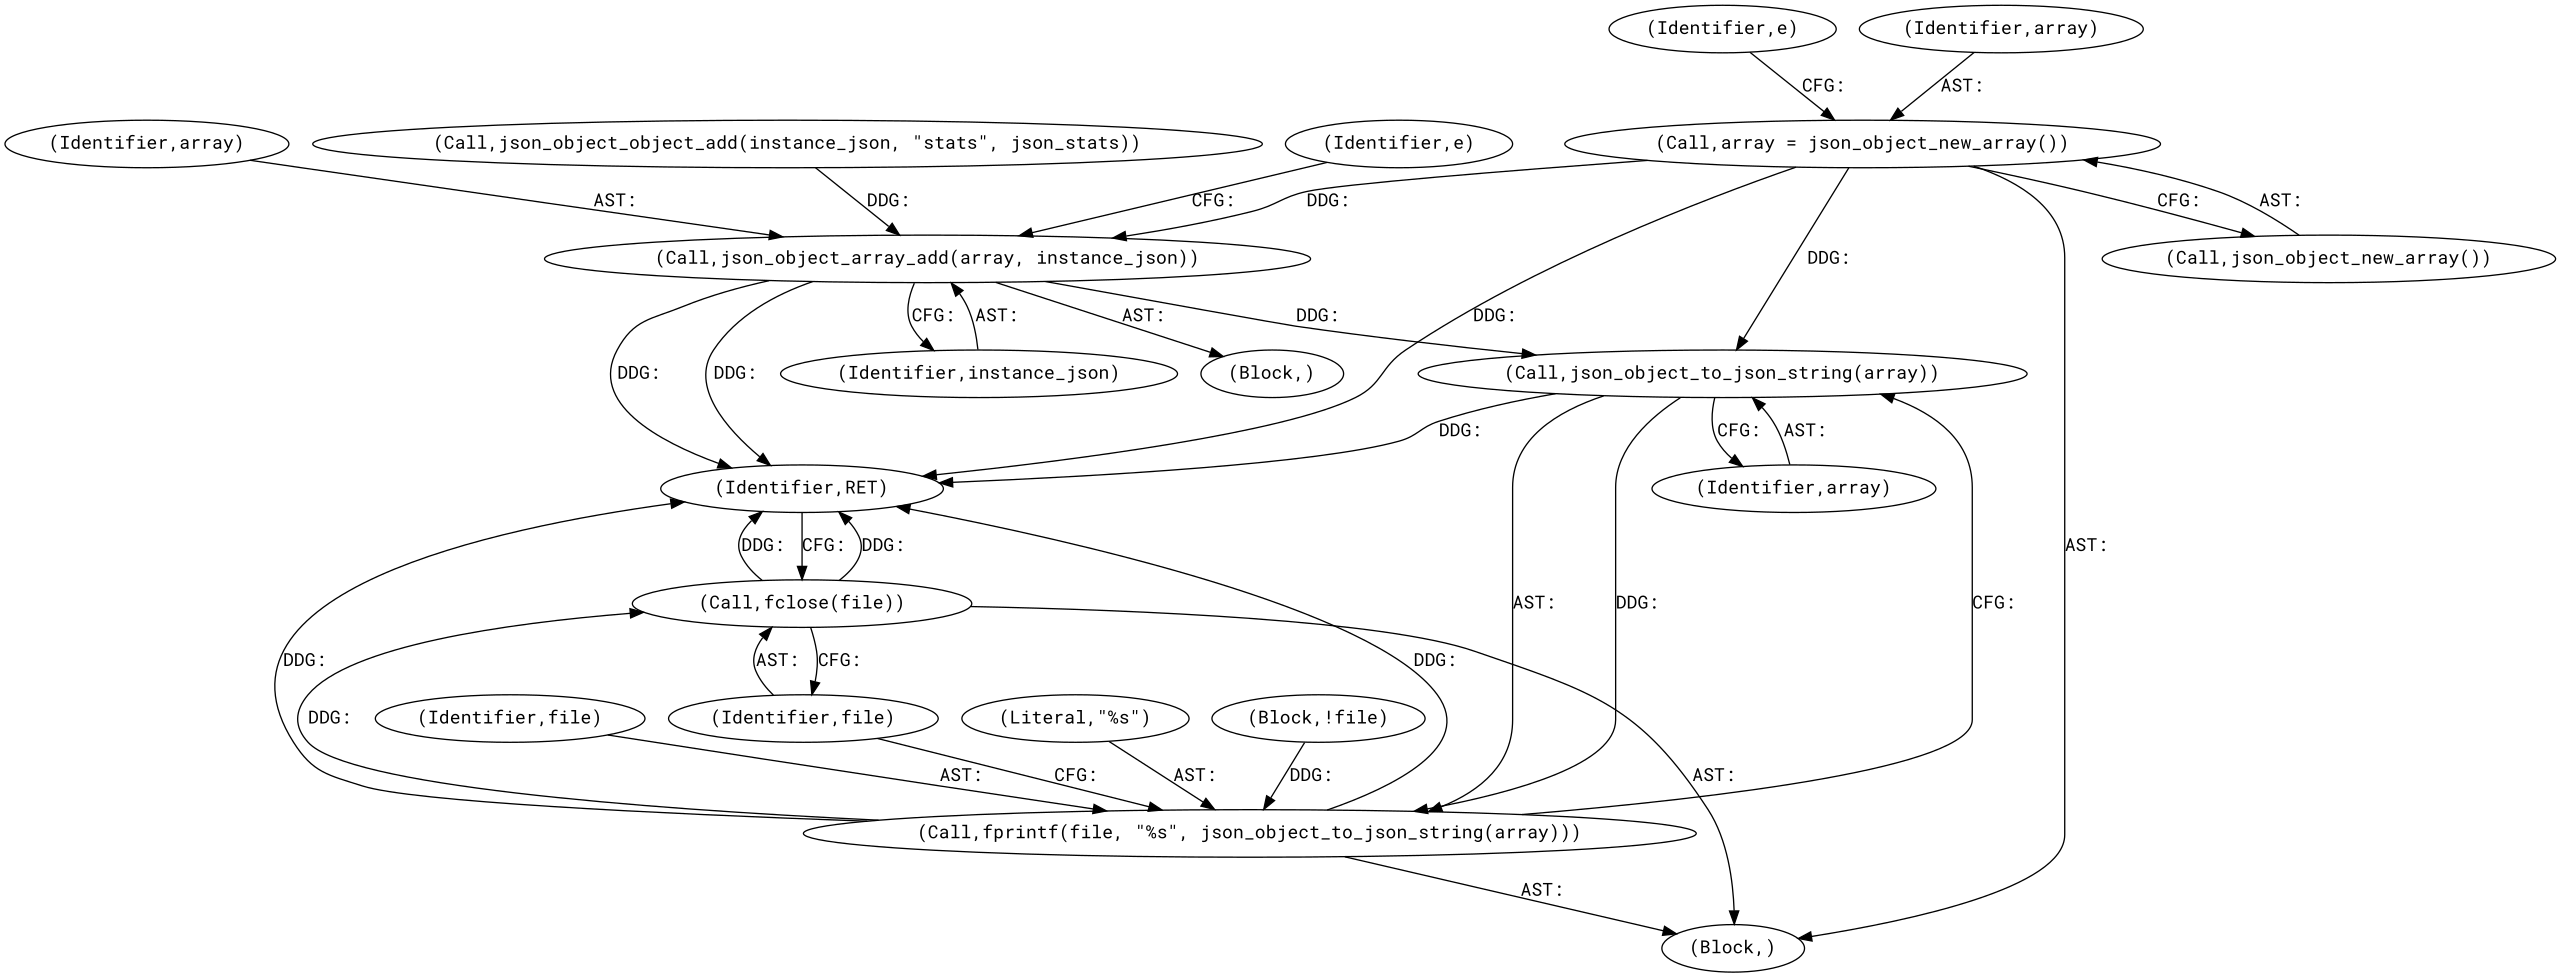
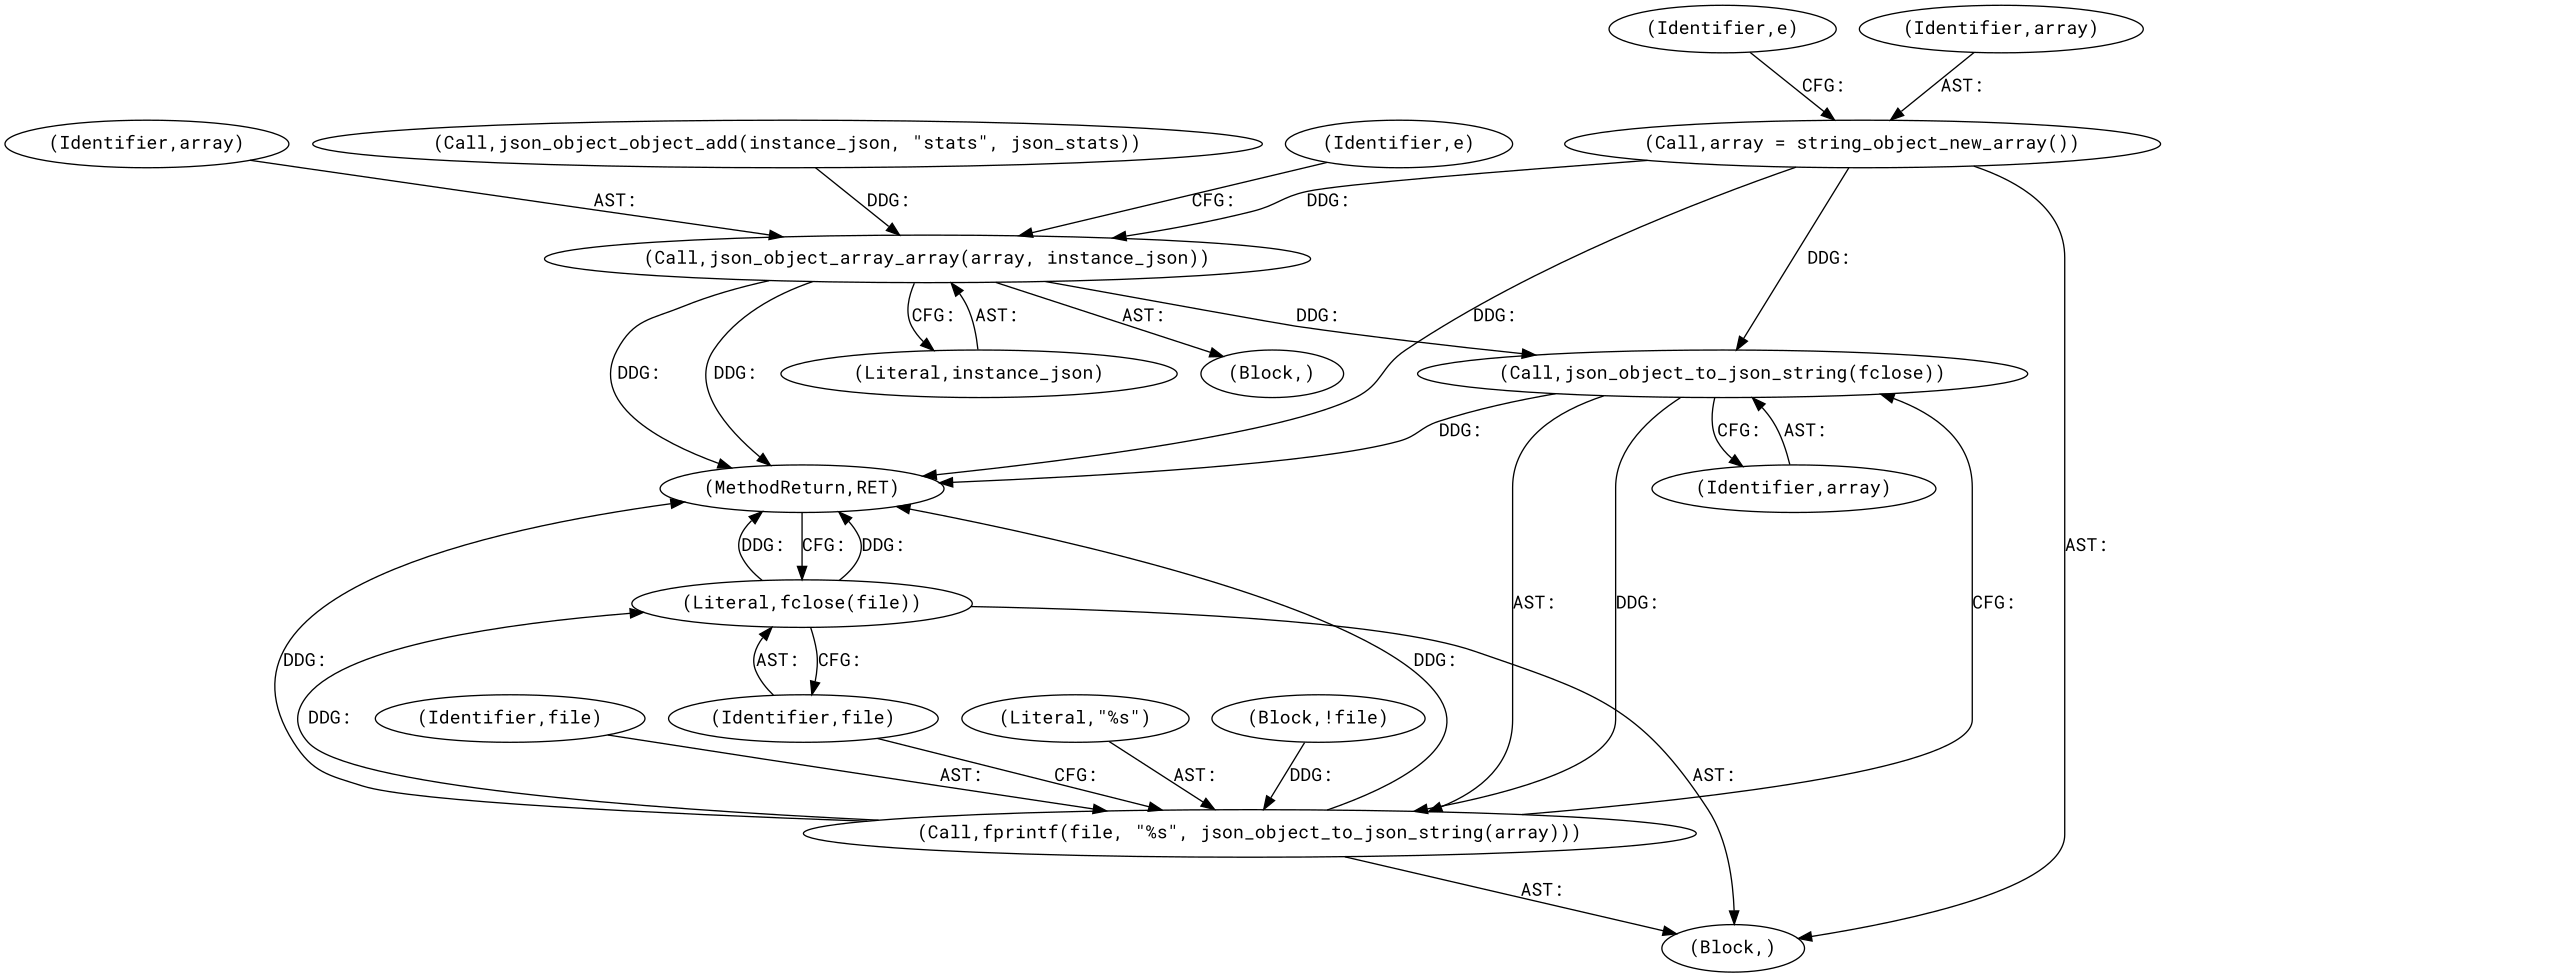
node "(Call,array = json_object_new_array())": label "(Call,array = json_object_new_array())" -> "(Call,array = string_object_new_array())"
node "(Call,json_object_array_add(array, instance_json))": label "(Call,json_object_array_add(array, instance_json))" -> "(Call,json_object_array_array(array, instance_json))"
node "(Call,json_object_new_array())": removed
node "(Identifier,instance_json)": label "(Identifier,instance_json)" -> "(Literal,instance_json)"
node "(Call,json_object_to_json_string(array))": label "(Call,json_object_to_json_string(array))" -> "(Call,json_object_to_json_string(fclose))"
node "(Identifier,RET)": label "(Identifier,RET)" -> "(MethodReturn,RET)"
node "(Call,fclose(file))": label "(Call,fclose(file))" -> "(Literal,fclose(file))"
